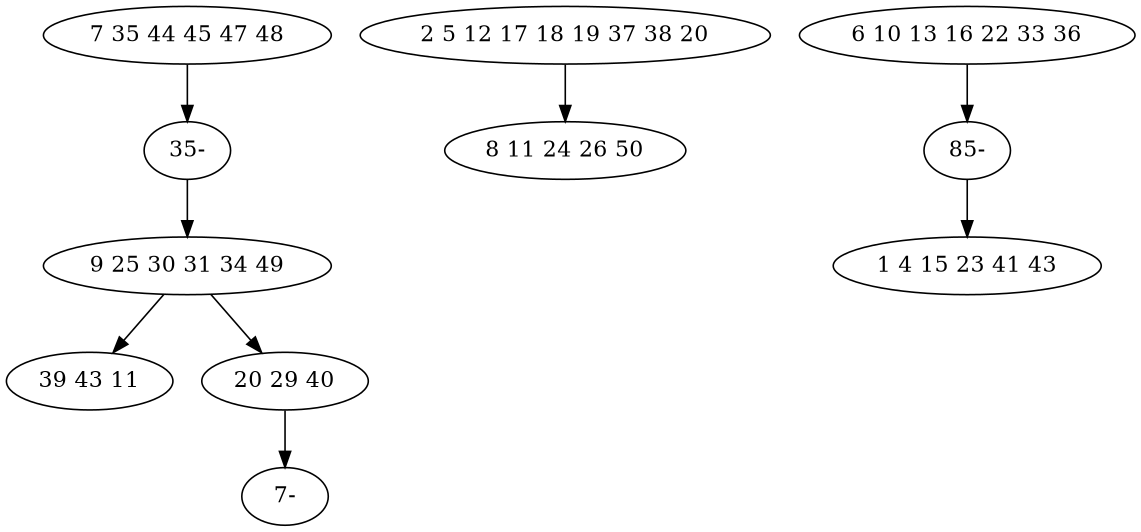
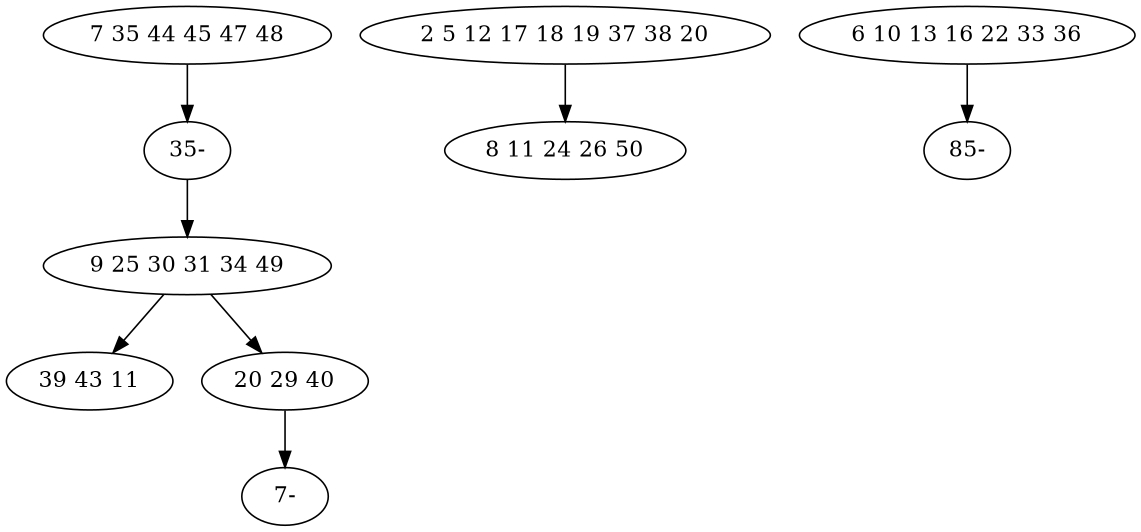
node "1 4 15 23 41 43": removed
